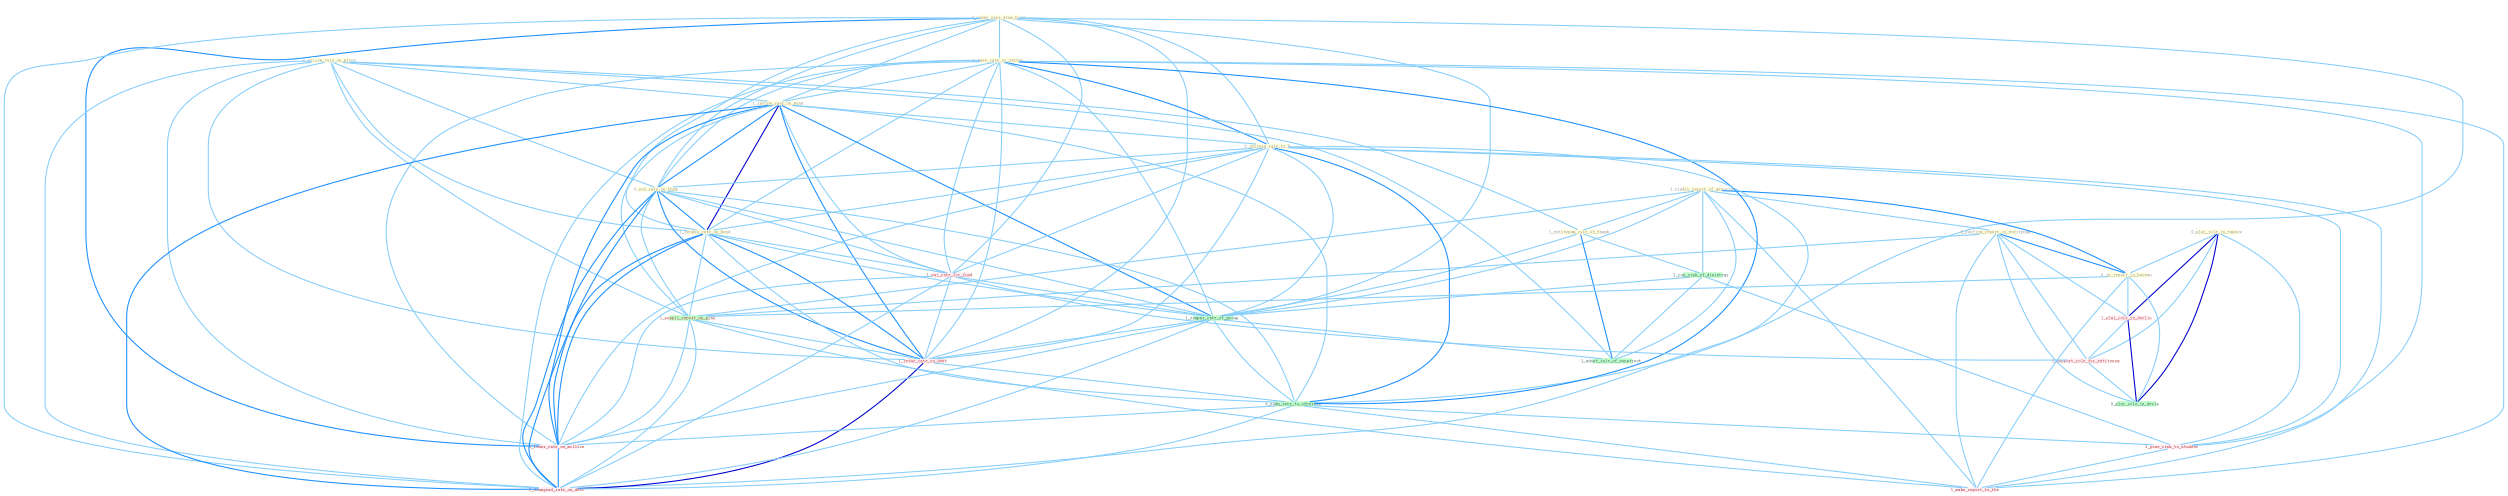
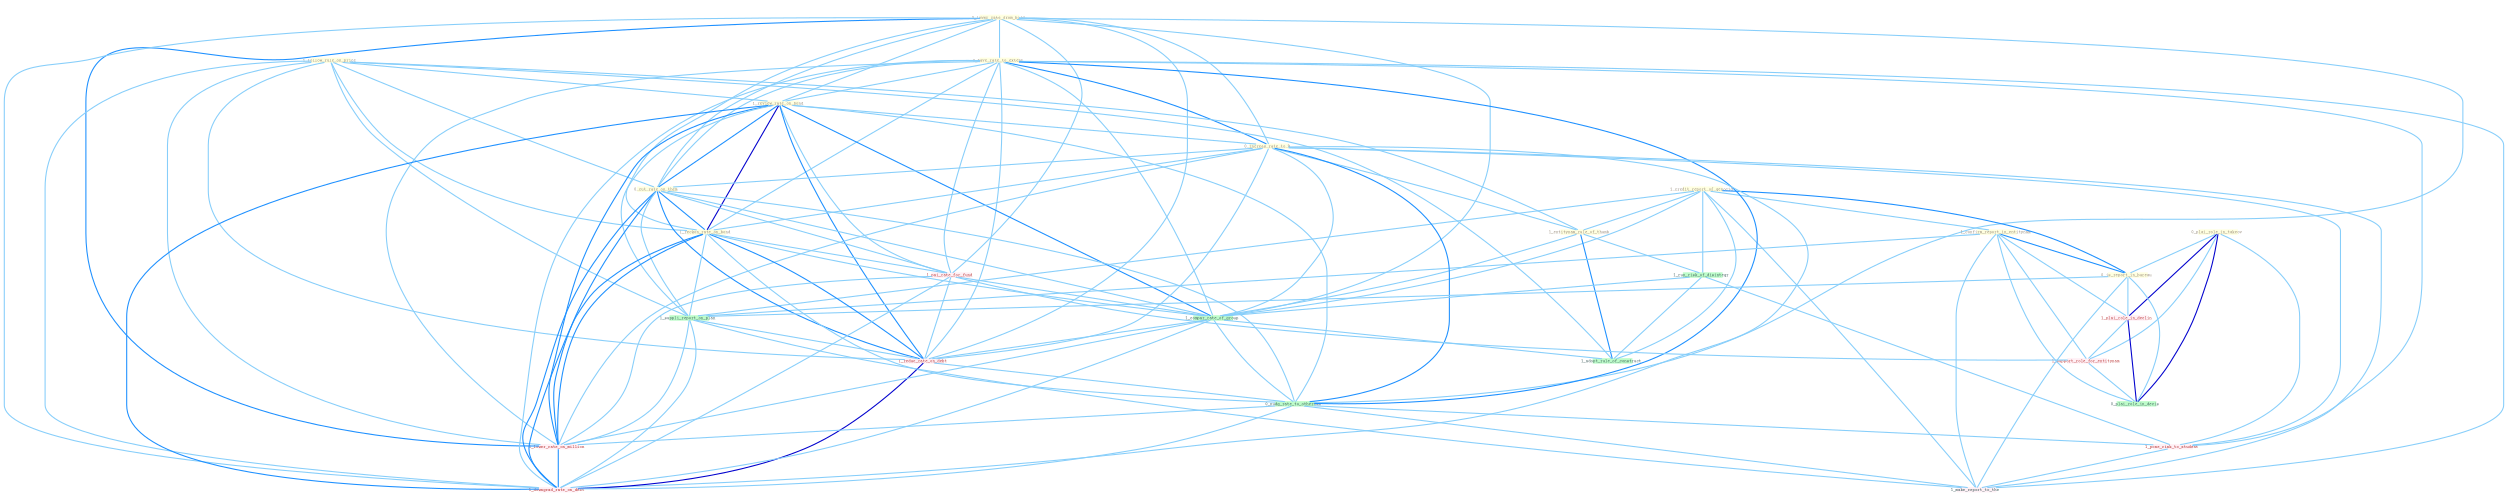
edge "0_increas_rate_to_%" -- "1_pai_rate_for_fund": now "0_increas_rate_to_%" -- "1_entitynam_rule_of_thumb"
node "1_suppli_report_on_plan": fontcolor #b22222 -> #2f4f4f
node "1_make_report_to_the": fontcolor #b22222 -> #2f4f4f
